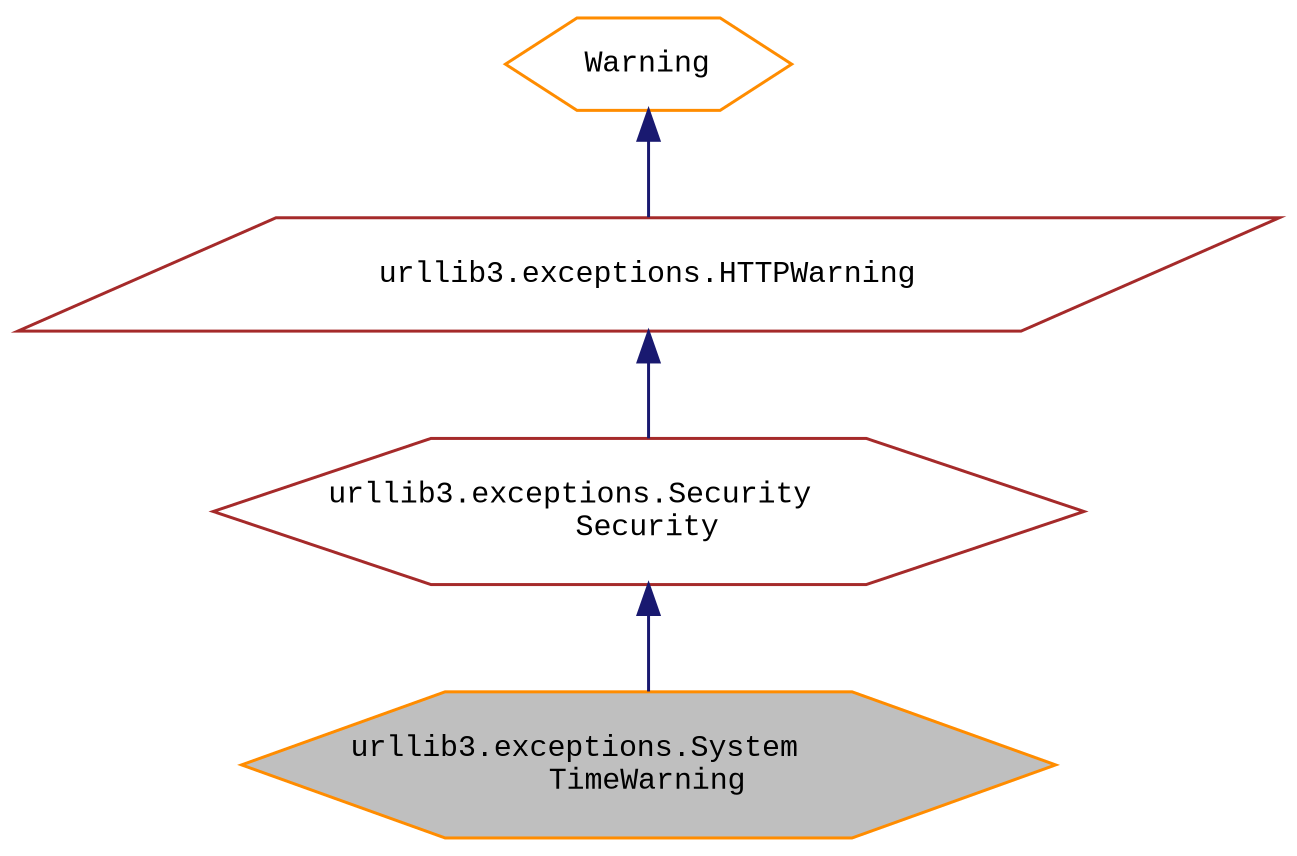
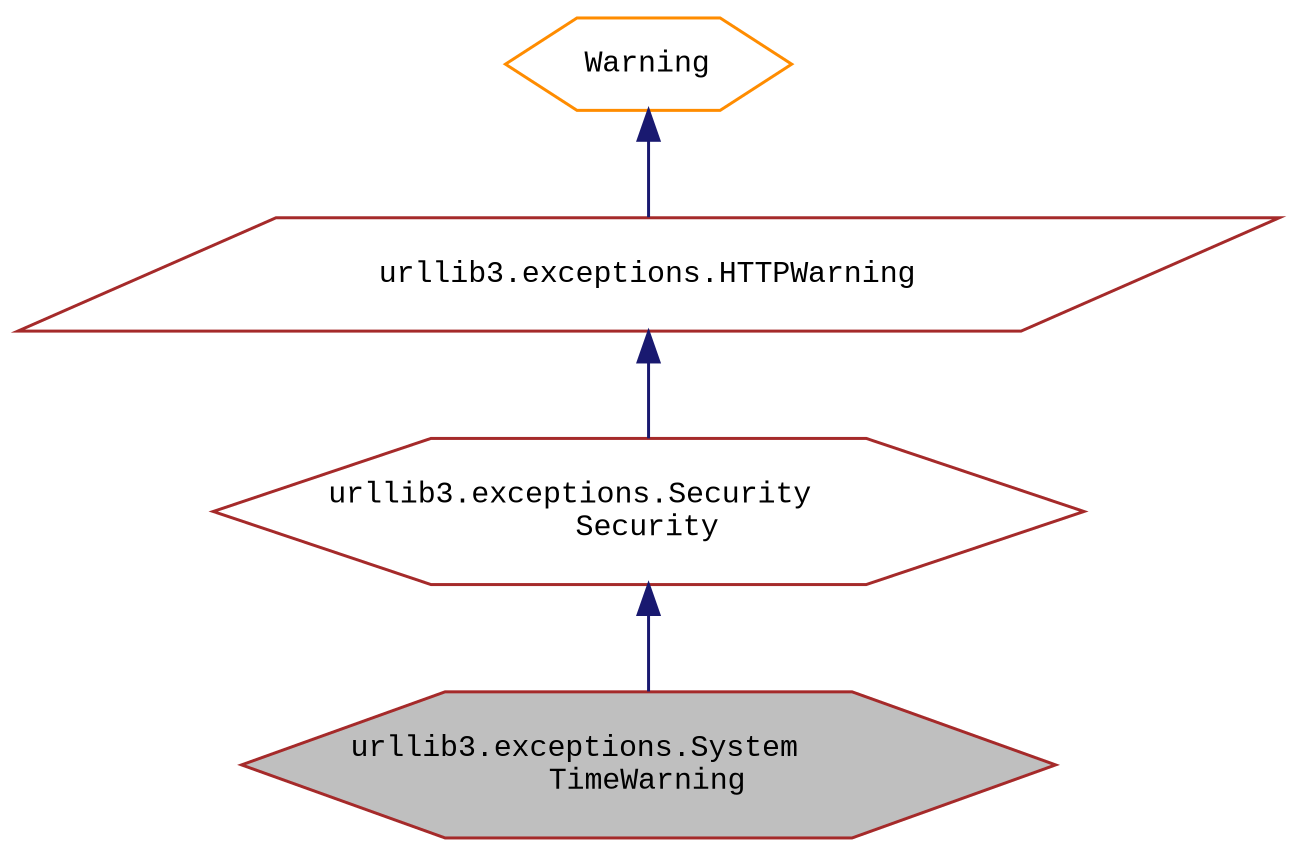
node "urllib3.exceptions.System TimeWarning": color darkorange -> brown
